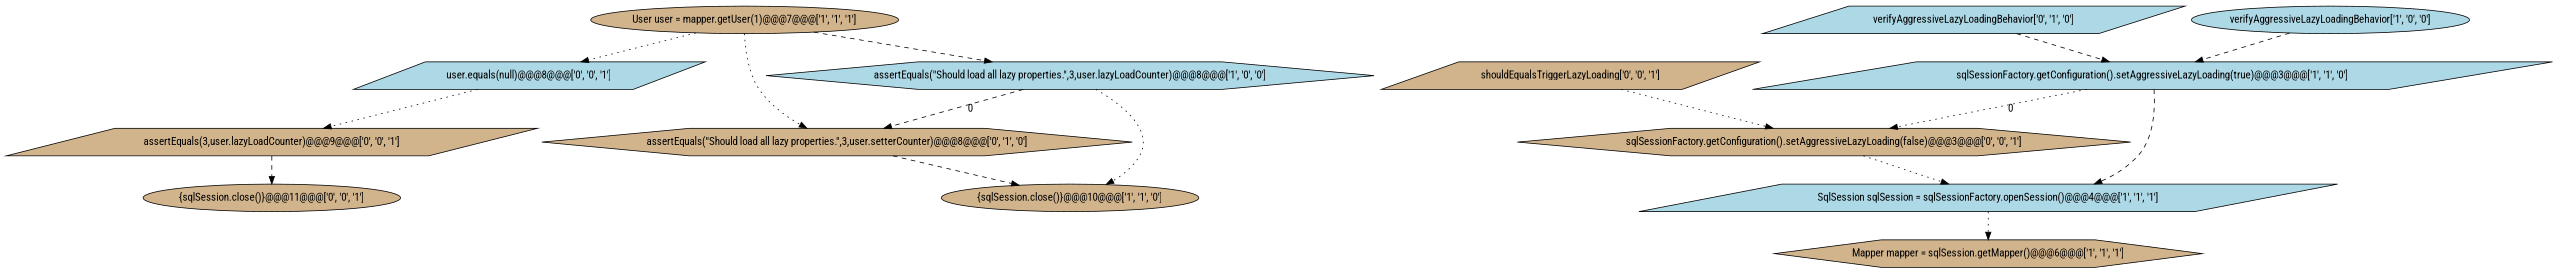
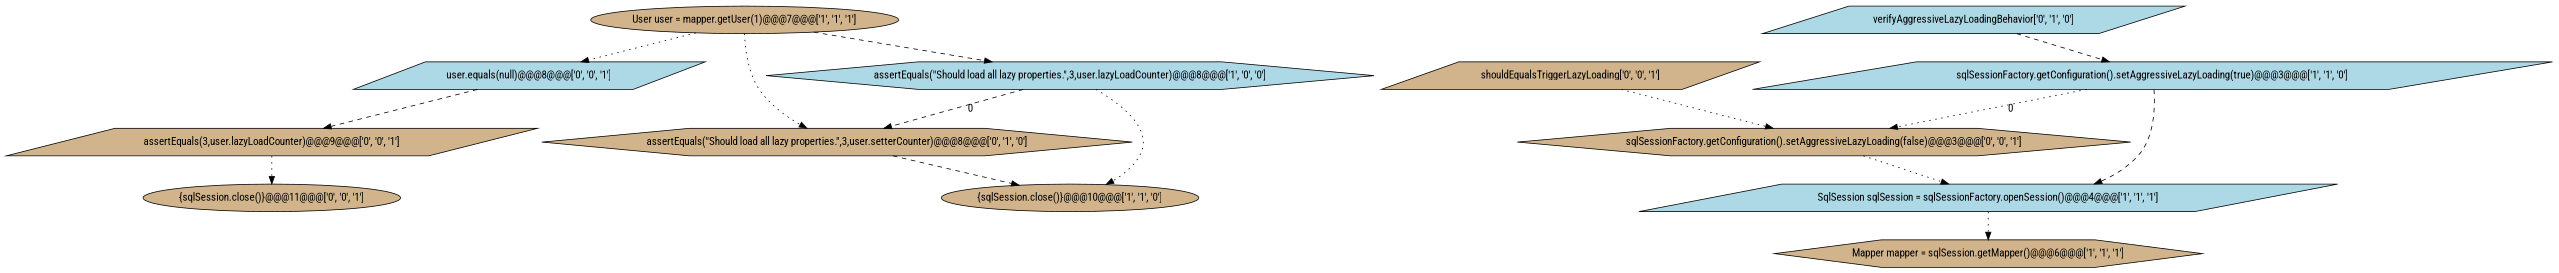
node "verifyAggressiveLazyLoadingBehavior['1', '0', '0']": removed
edge "user.equals(null)@@@8@@@['0', '0', '1']" -> "assertEquals(3,user.lazyLoadCounter)@@@9@@@['0', '0', '1']": style dotted -> dashed
edge "assertEquals(3,user.lazyLoadCounter)@@@9@@@['0', '0', '1']" -> "{sqlSession.close()}@@@11@@@['0', '0', '1']": style dashed -> dotted
